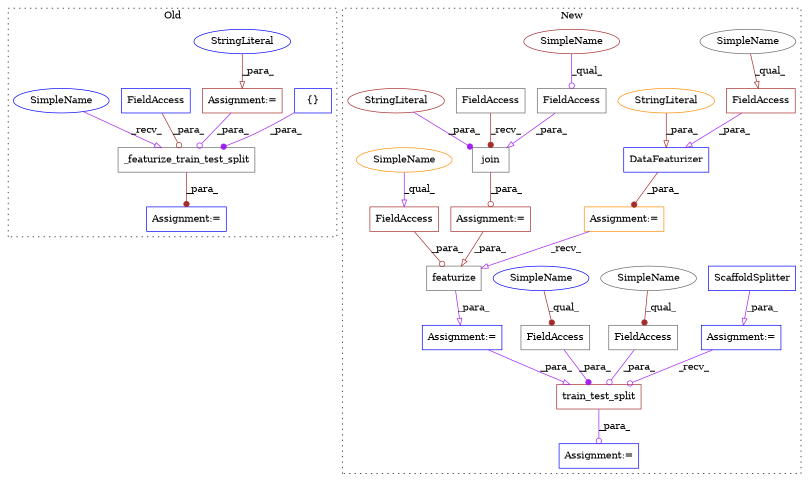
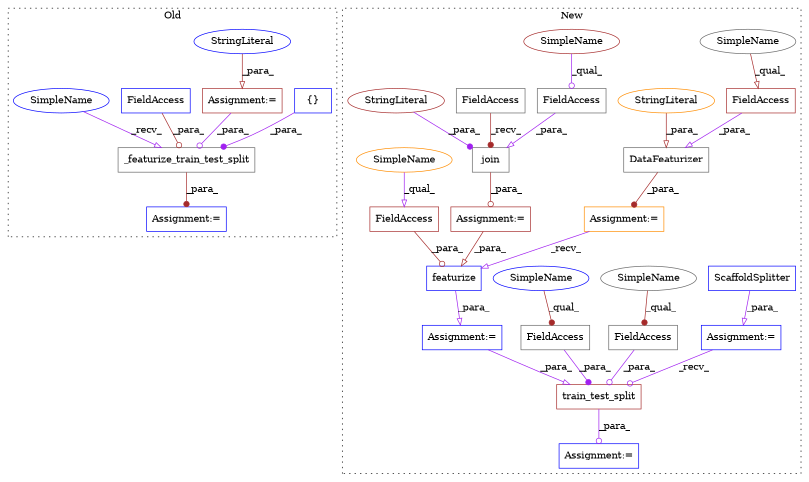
node "DataFeaturizer": color blue -> gray40
node "featurize": color gray40 -> blue
